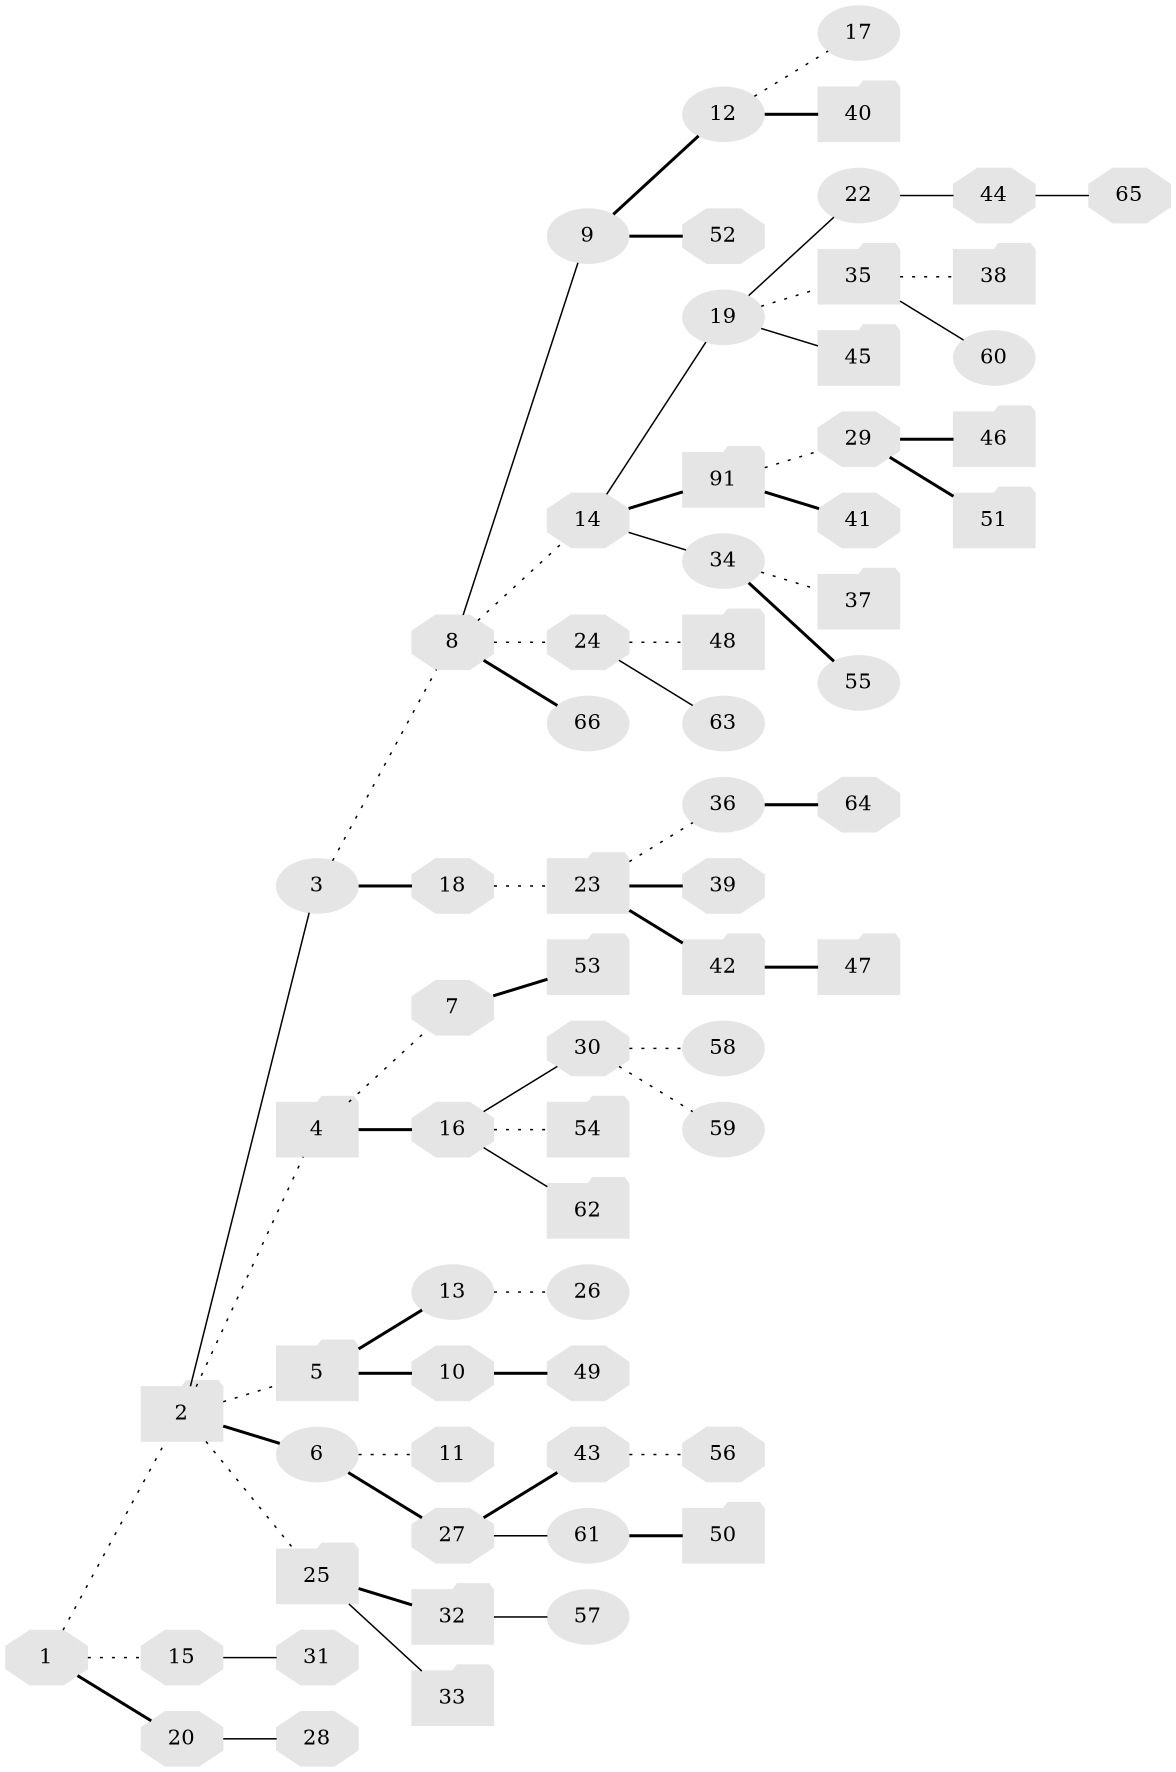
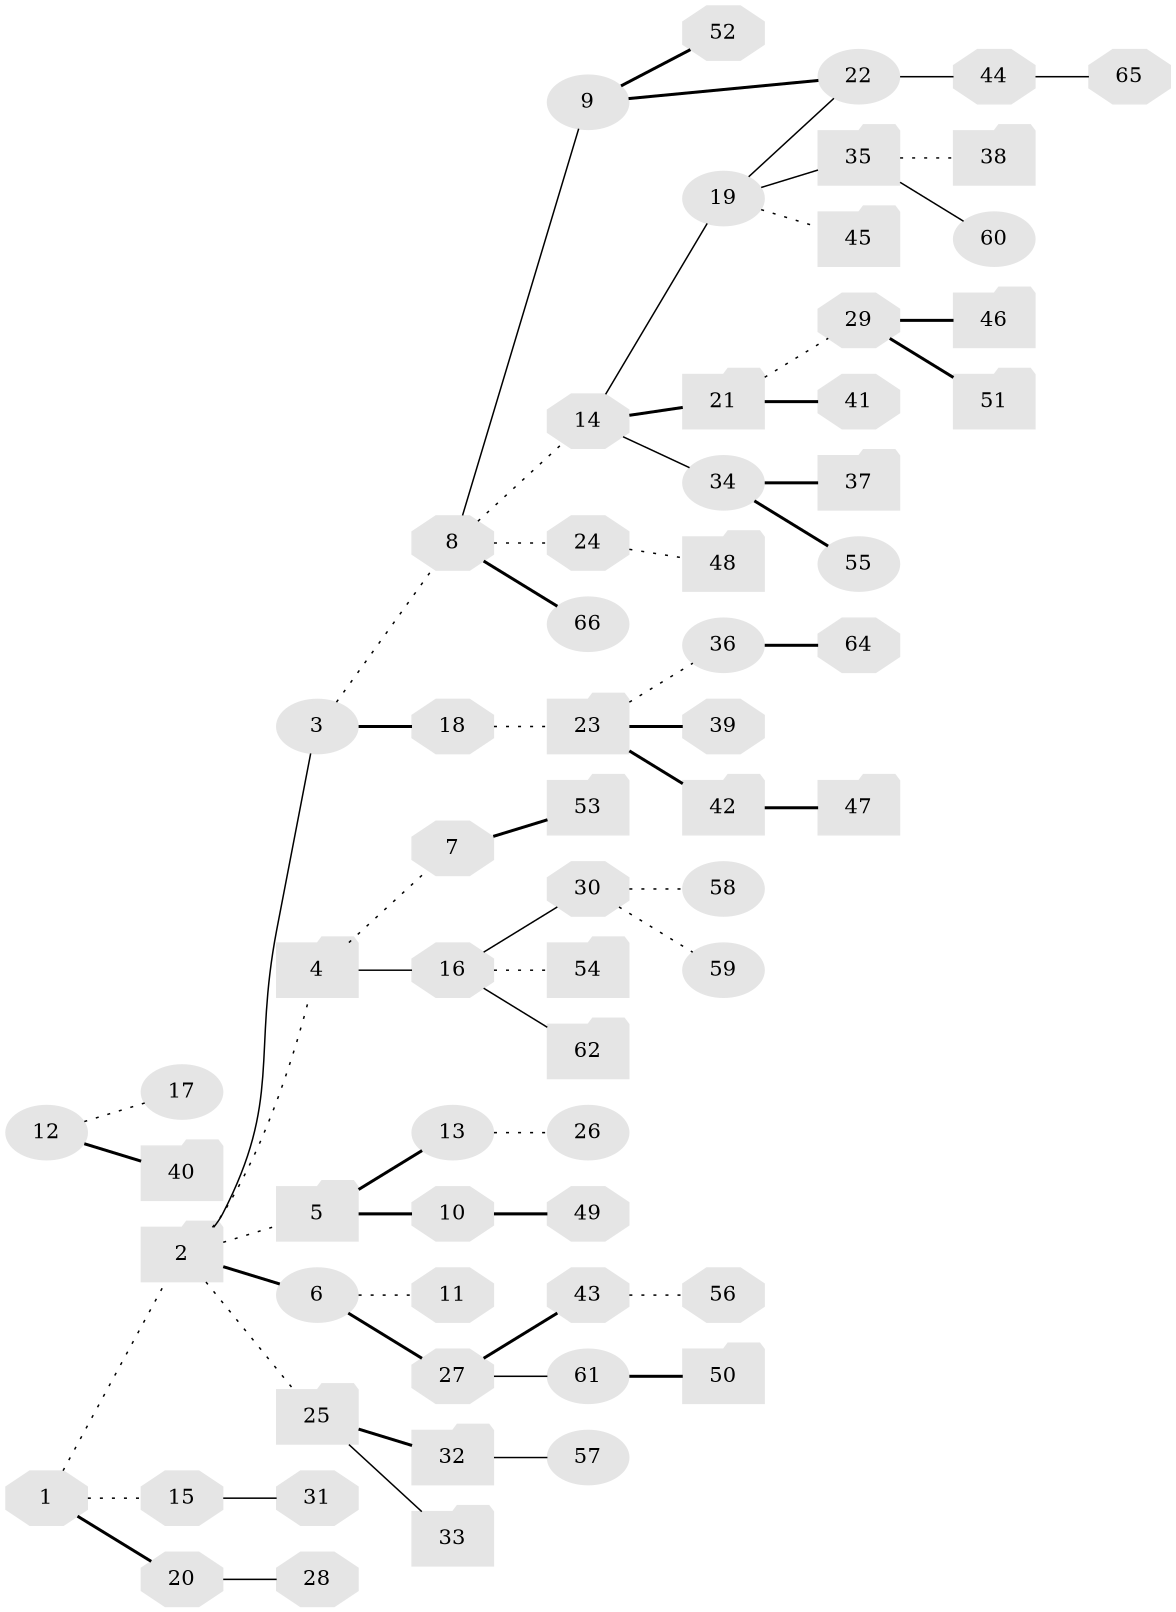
edge "12" -- "9": now "22" -- "9"
edge "35" -- "19": style dotted -> solid
edge "19" -- "45": style solid -> dotted
node "91": label "91" -> "21"
edge "34" -- "37": style dotted -> bold
node "63": removed
edge "4" -- "16": style bold -> solid
